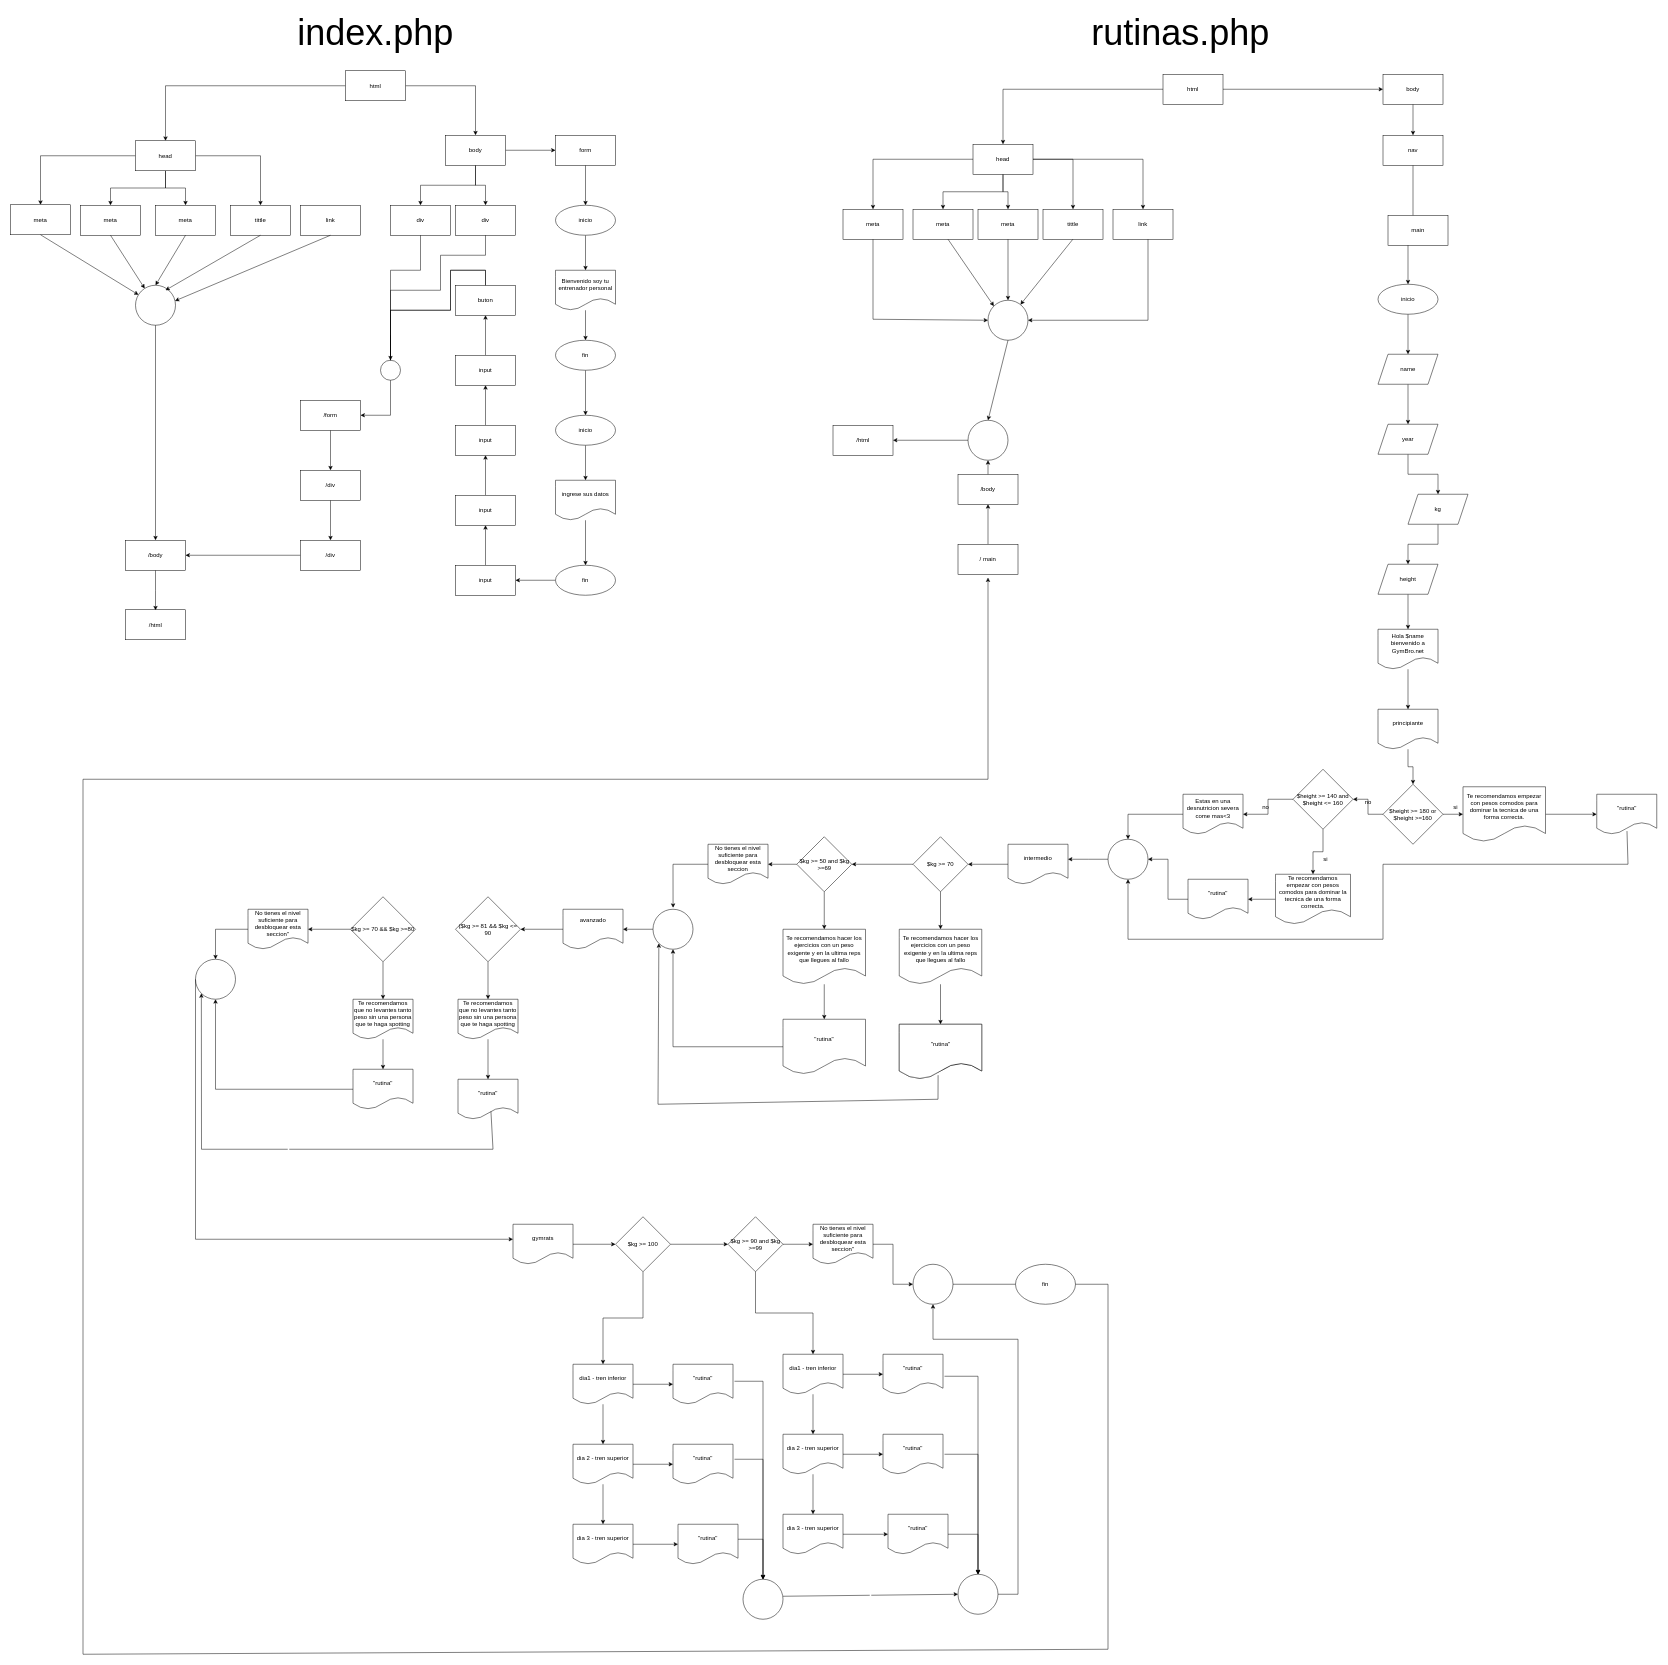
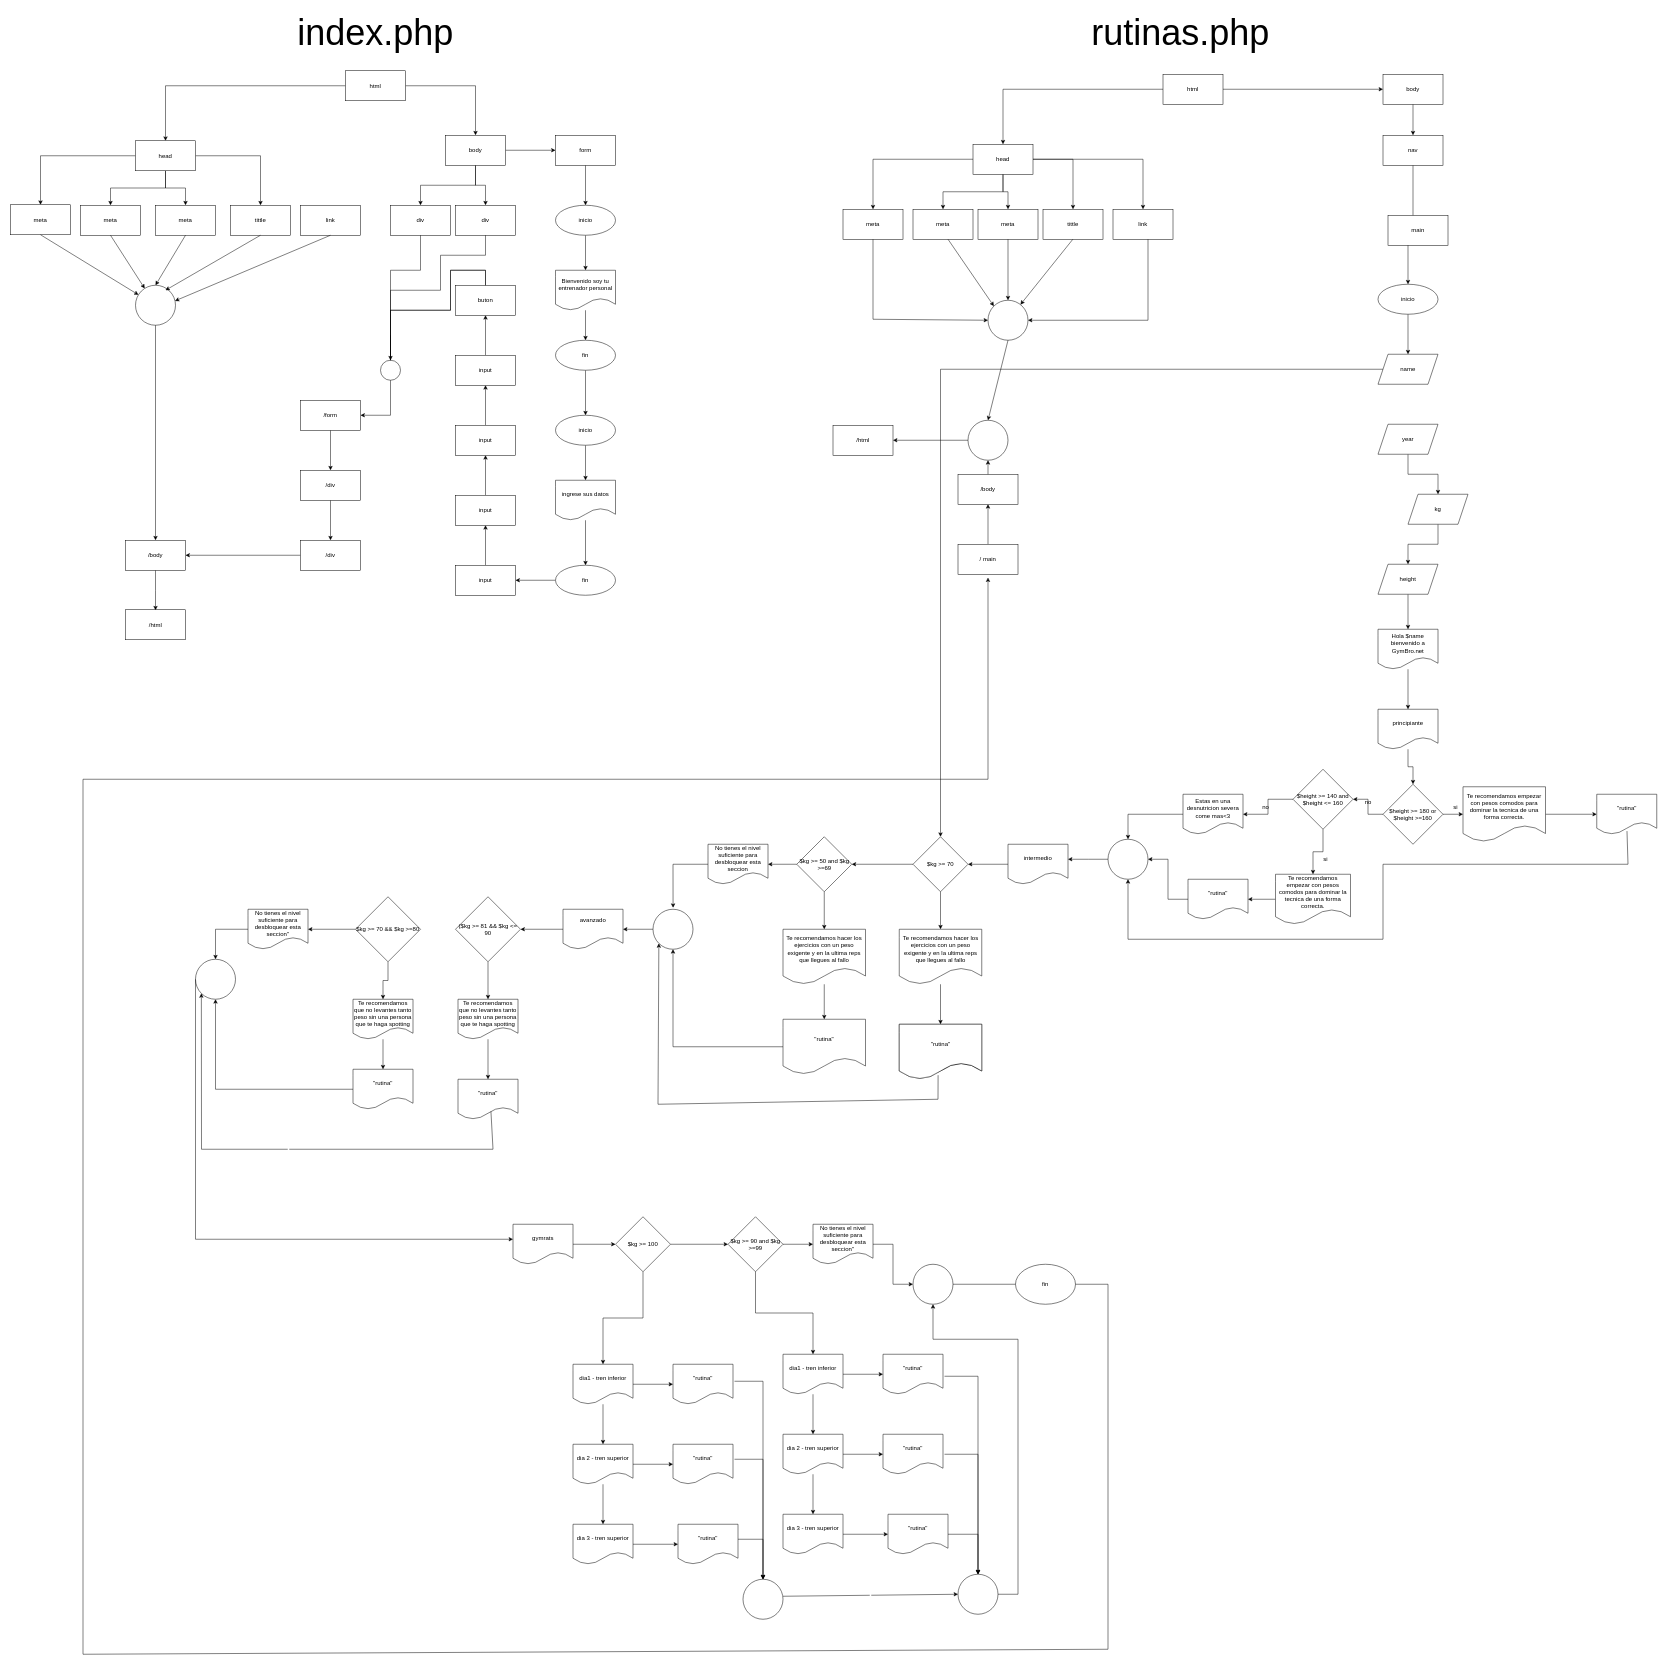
edge "name" -> "year": now "name" -> "$kg >= 70"
node "$kg >= 70 && $kg >=80": moved (383, 929) -> (388, 929)
